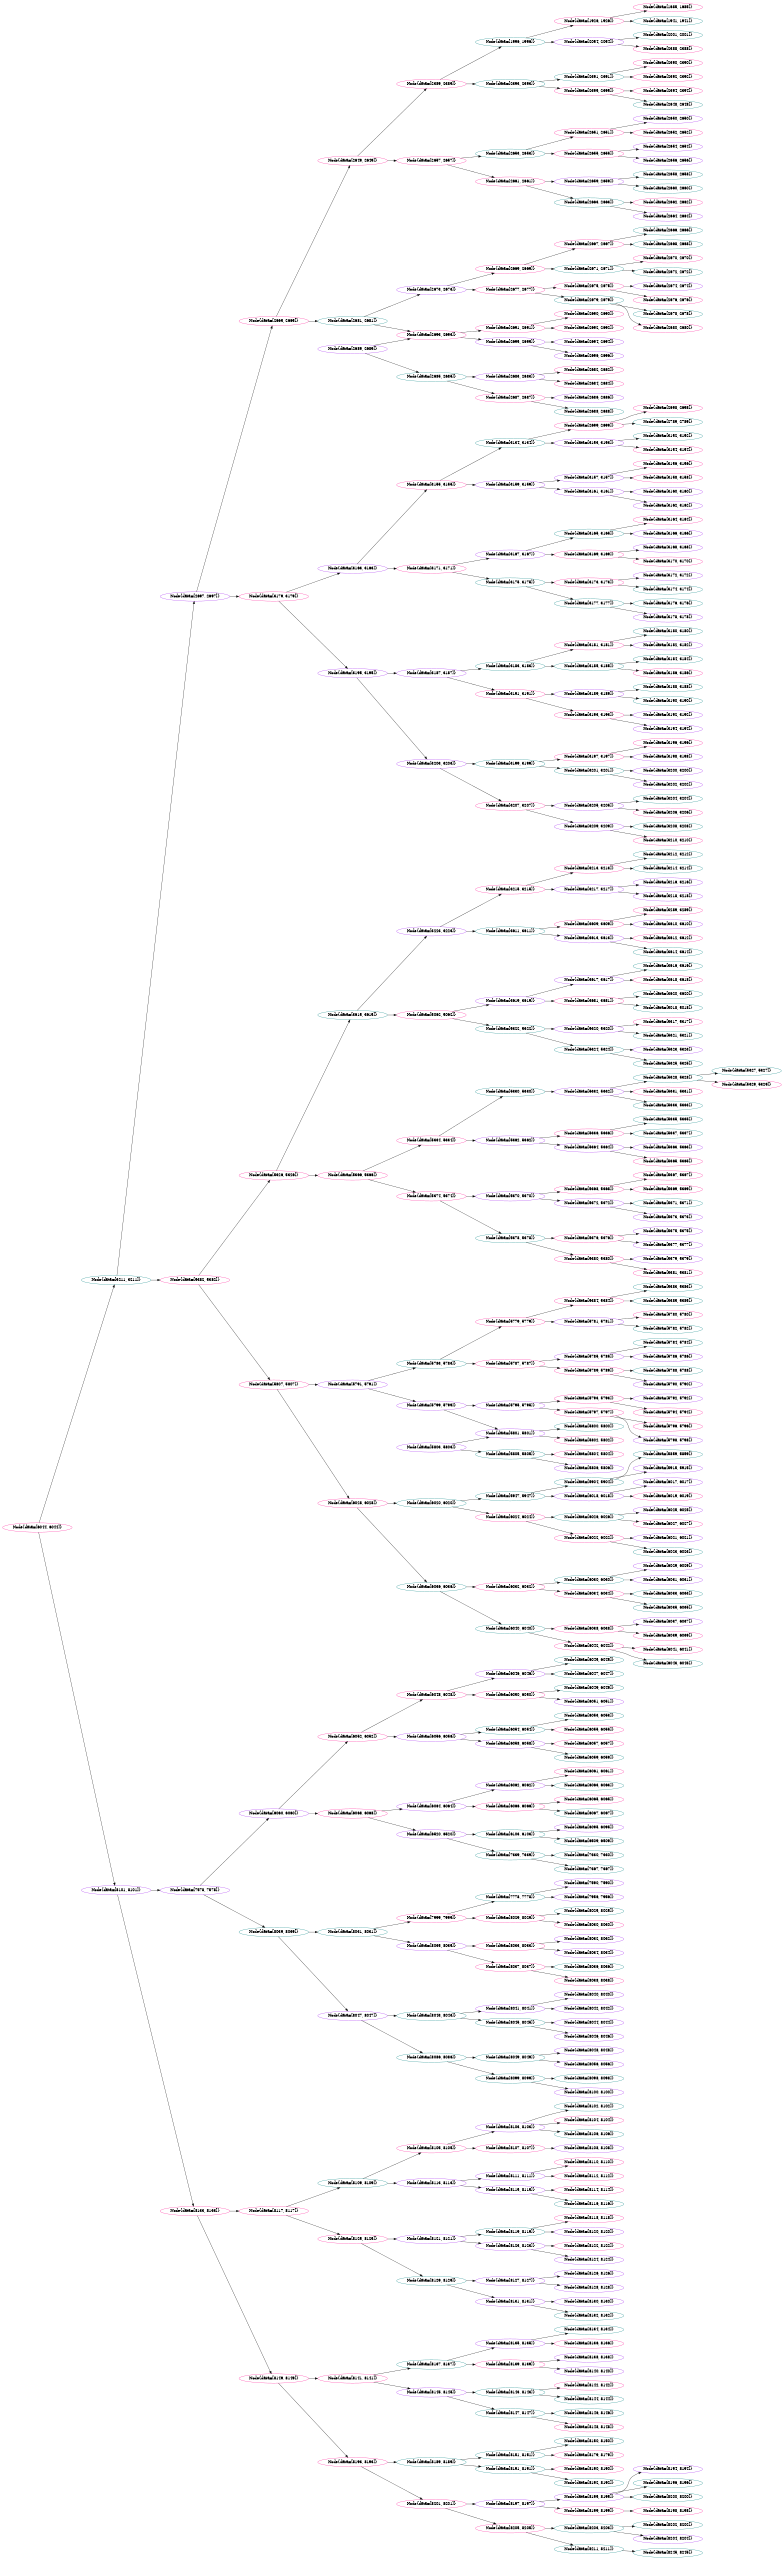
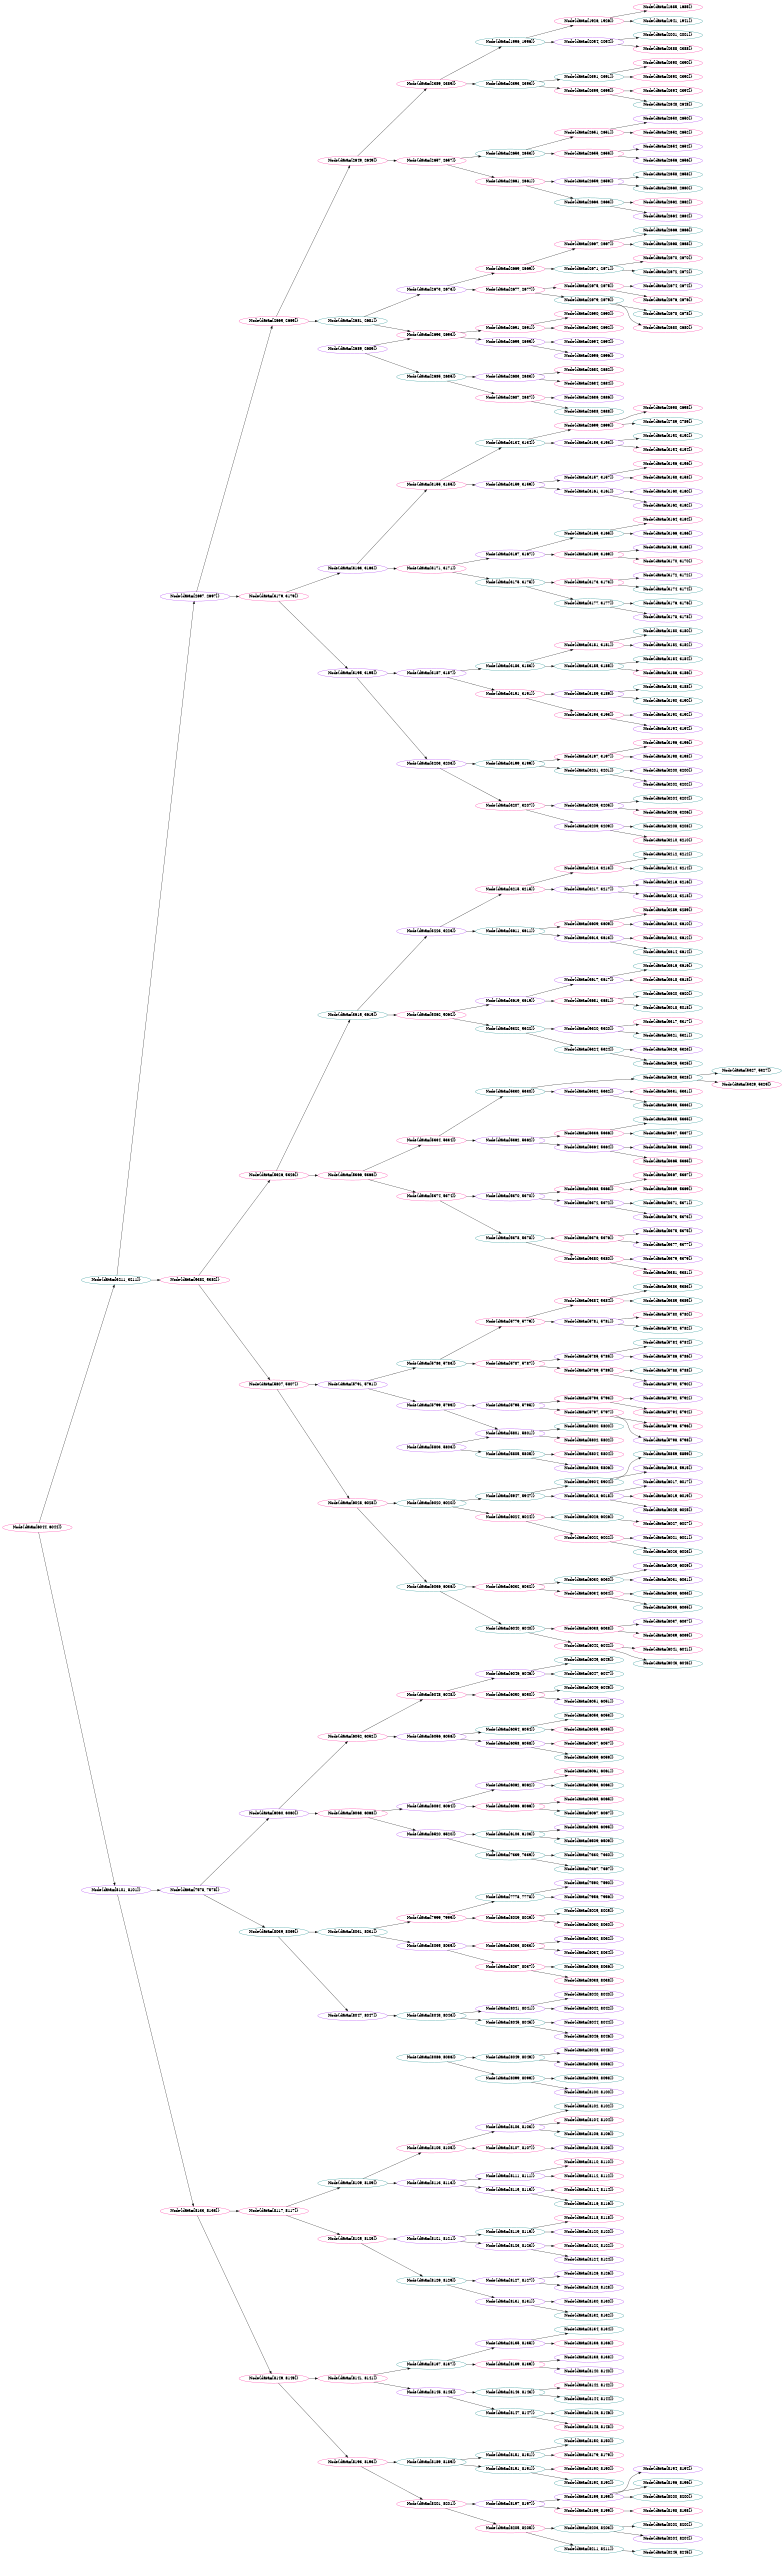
edge "Node{data=[5332, 5332]}" -> "Node{data=[5328, 5328]}": now "Node{data=[5330, 5330]}" -> "Node{data=[5328, 5328]}"
edge "Node{data=[6026, 6026]}" -> "Node{data=[6025, 6025]}": now "Node{data=[6018, 6018]}" -> "Node{data=[6025, 6025]}"
edge "Node{data=[8047, 8047]}" -> "Node{data=[8086, 8086]}": removed
